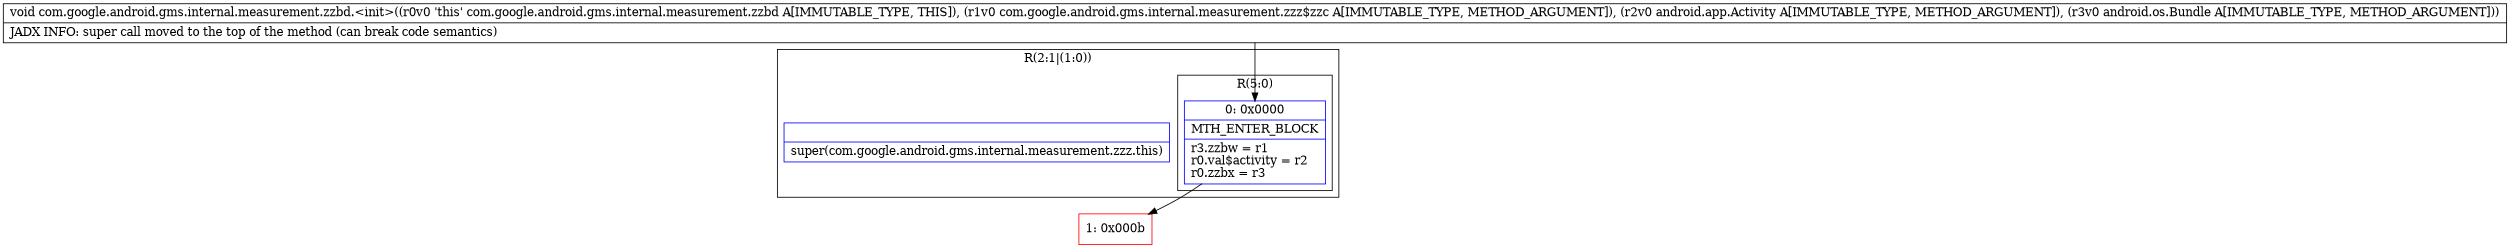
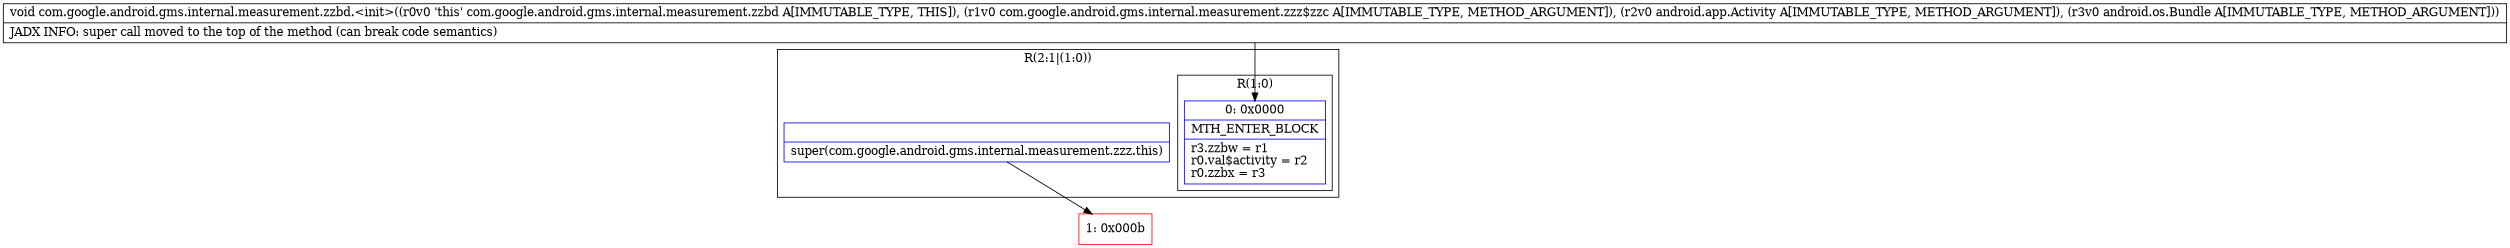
cluster "R(5:0)": label "R(5:0)" -> "R(1:0)"
edge "0: 0x0000" -> "1: 0x000b": now "super(com.google.android.gms.internal.measurement.zzz.this)" -> "1: 0x000b"
